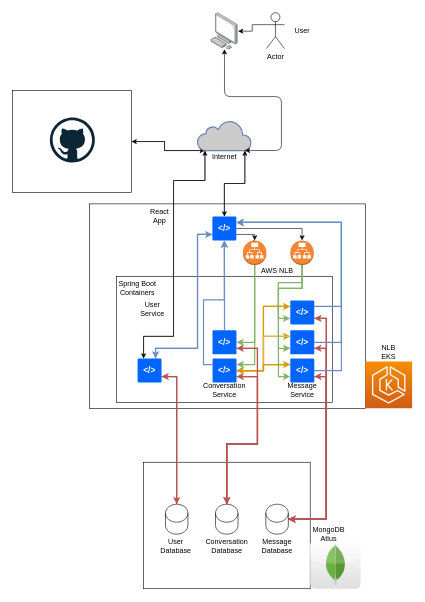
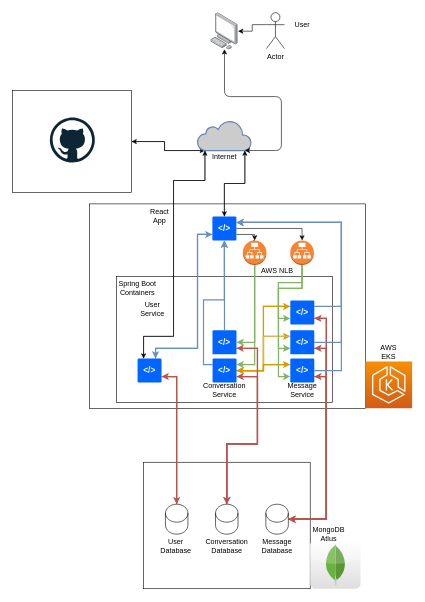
node "User": moved (303, 30) -> (303, 24)
node "NLB EKS": label "NLB EKS" -> "AWS EKS"
